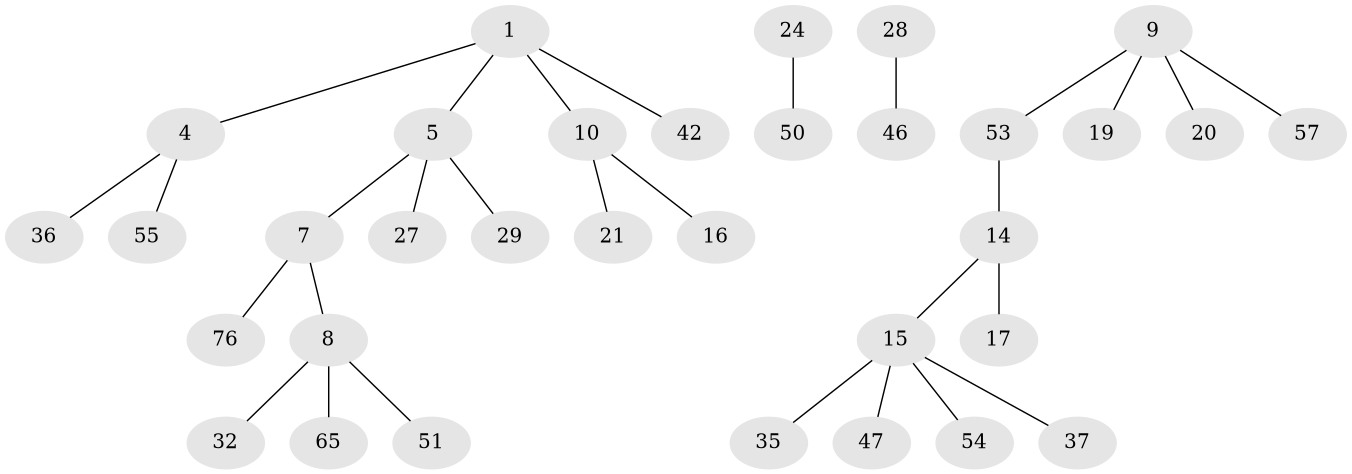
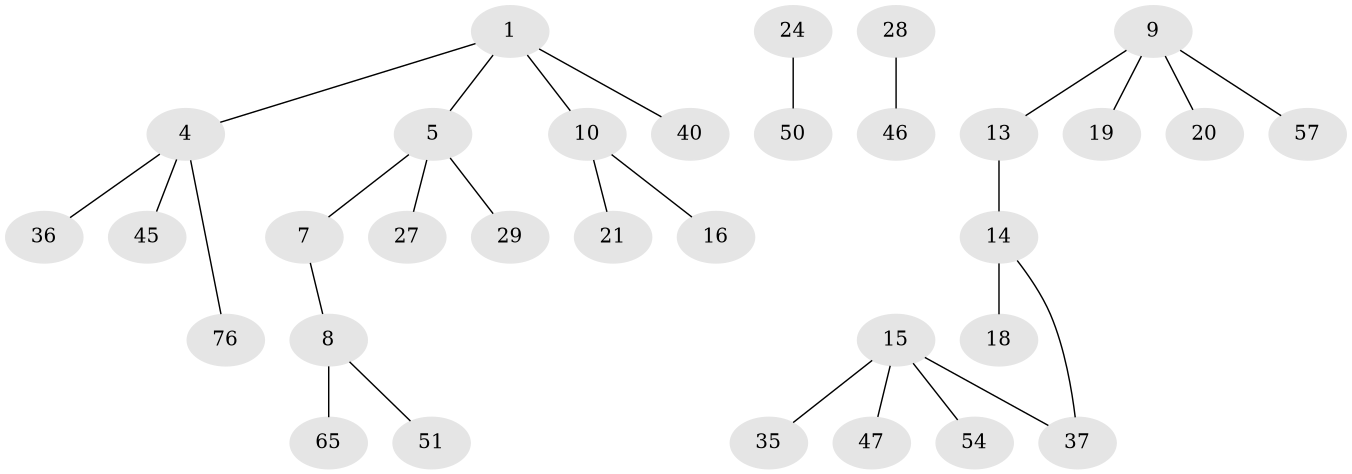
node "42": label "42" -> "40"
node "53": label "53" -> "13"
node "55": label "55" -> "45"
edge "7" -- "76": now "4" -- "76"
edge "14" -- "15": now "14" -- "37"
node "17": label "17" -> "18"
node "32": removed
